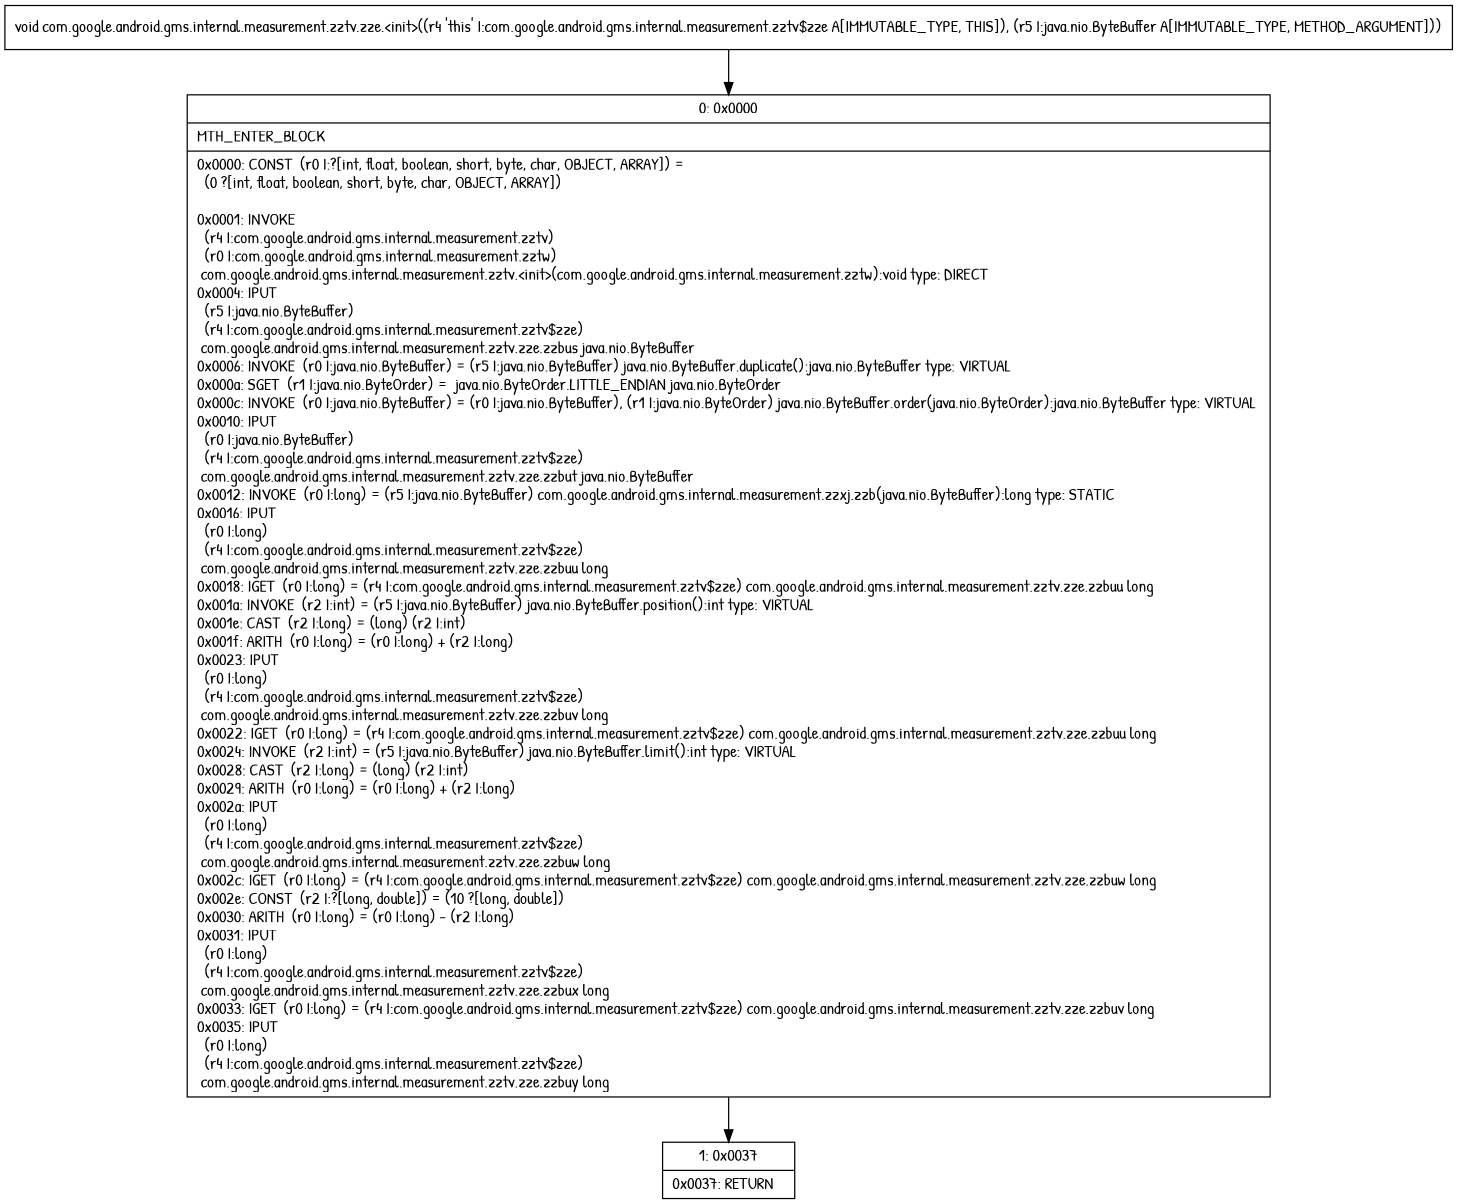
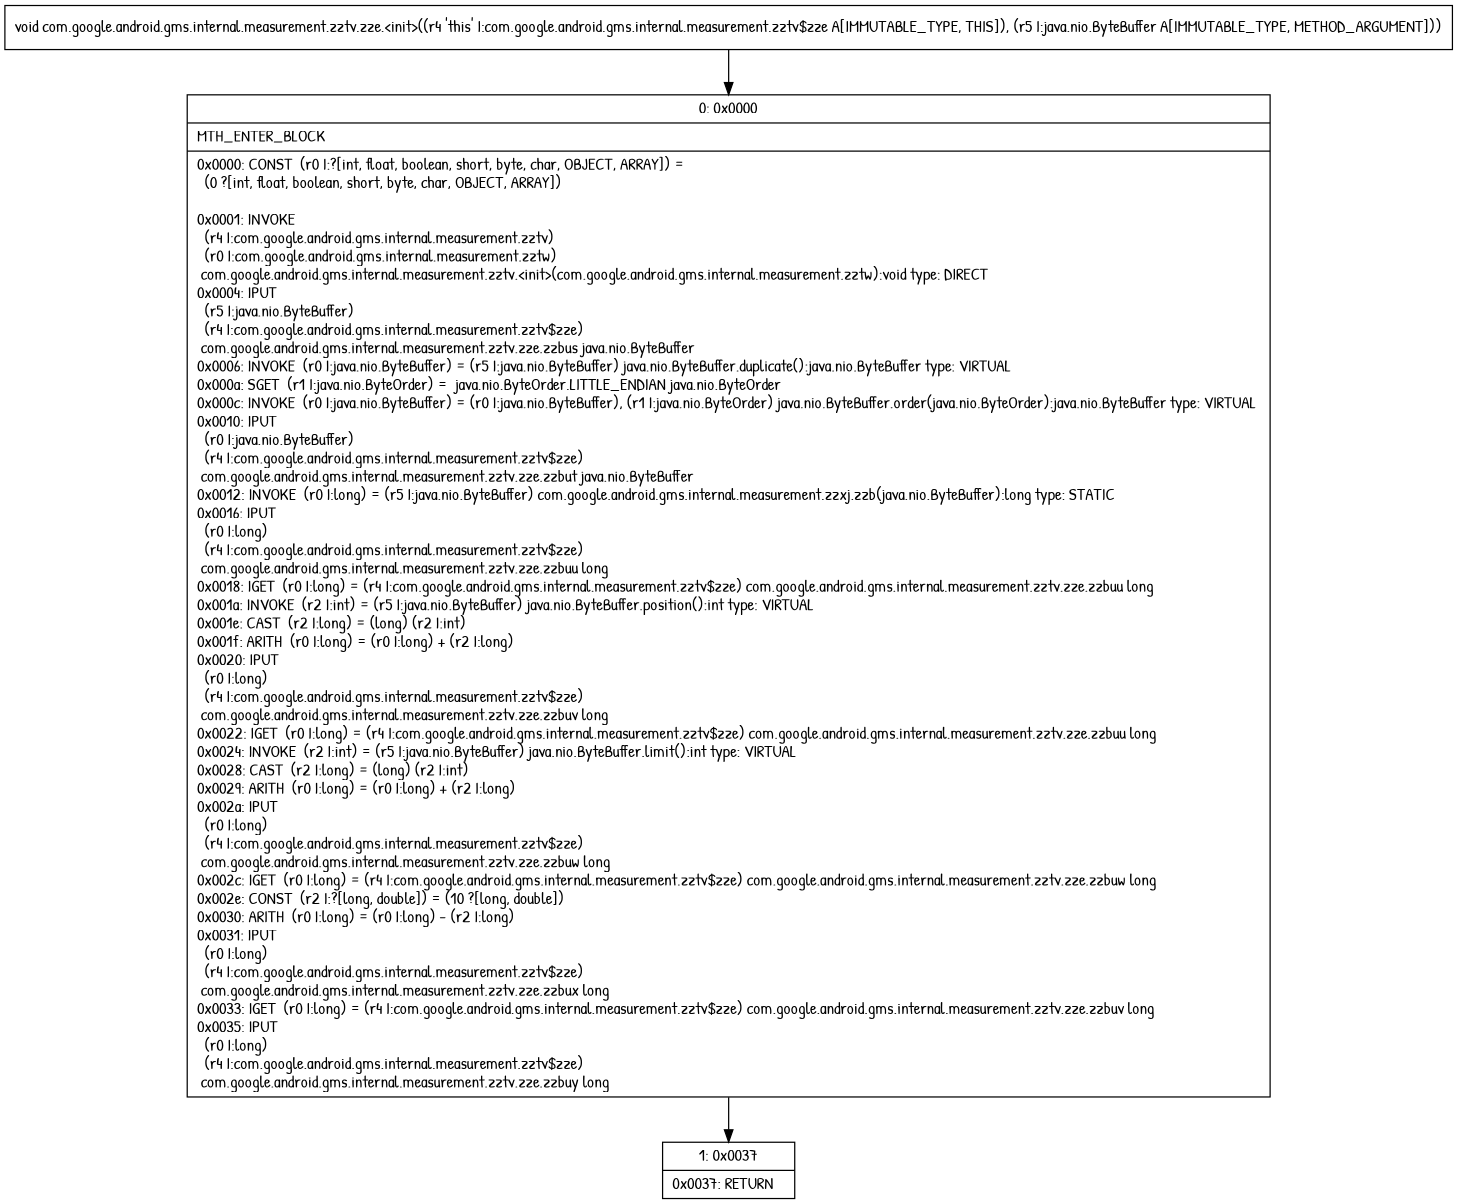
node "0: 0x0000": text "0x0023: IPUT" -> "0x0020: IPUT"
